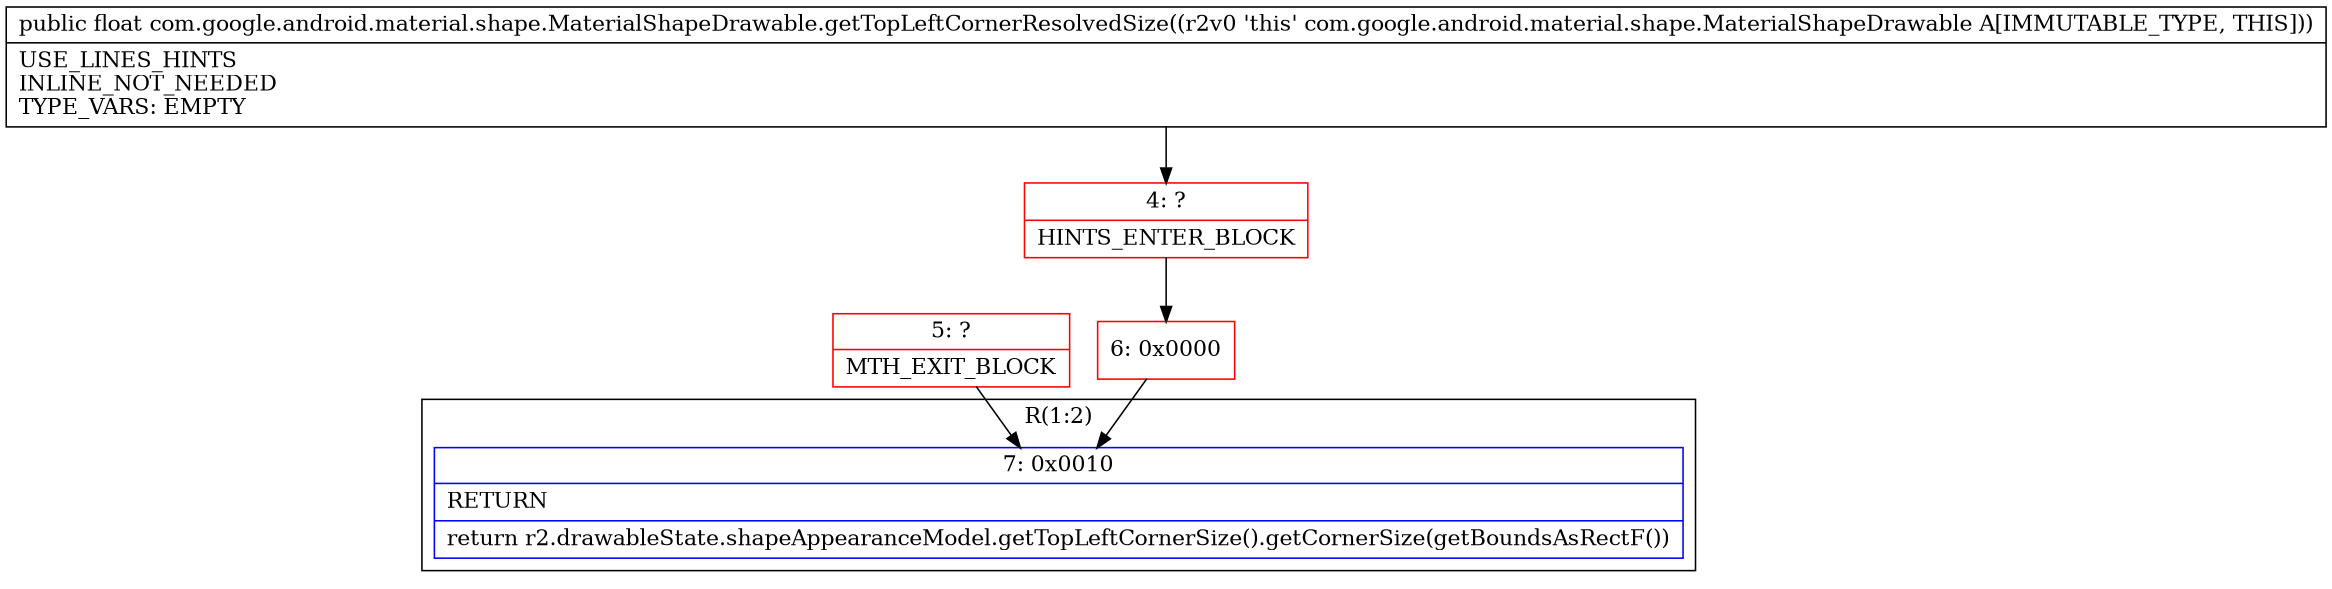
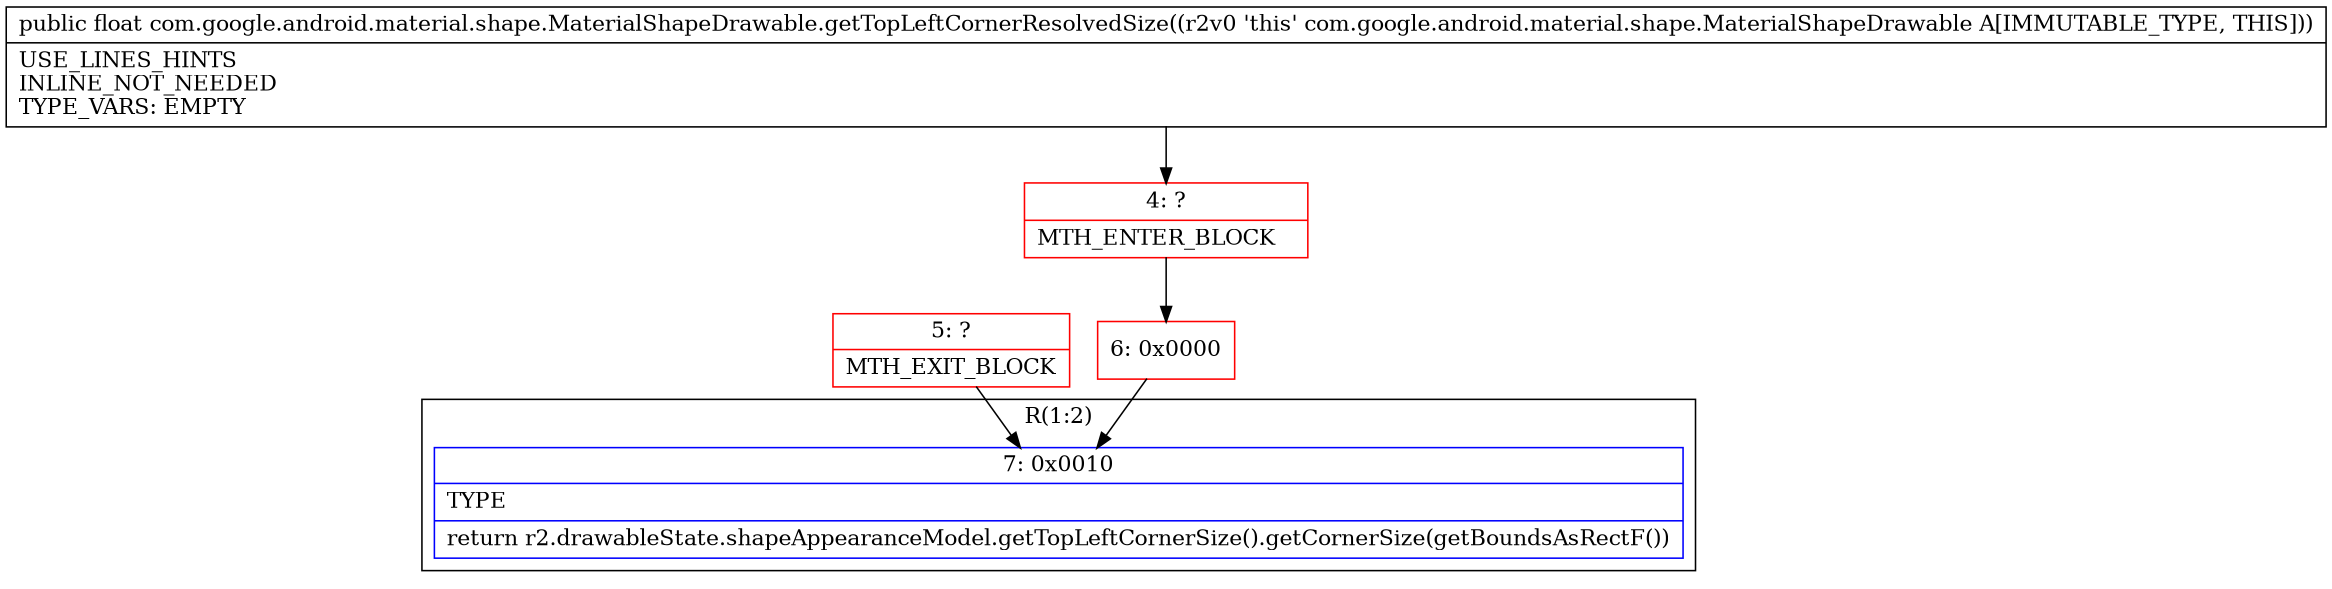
node "4: ?": text "HINTS_ENTER_BLOCK" -> "MTH_ENTER_BLOCK"
node "7: 0x0010": text "RETURN" -> "TYPE"
